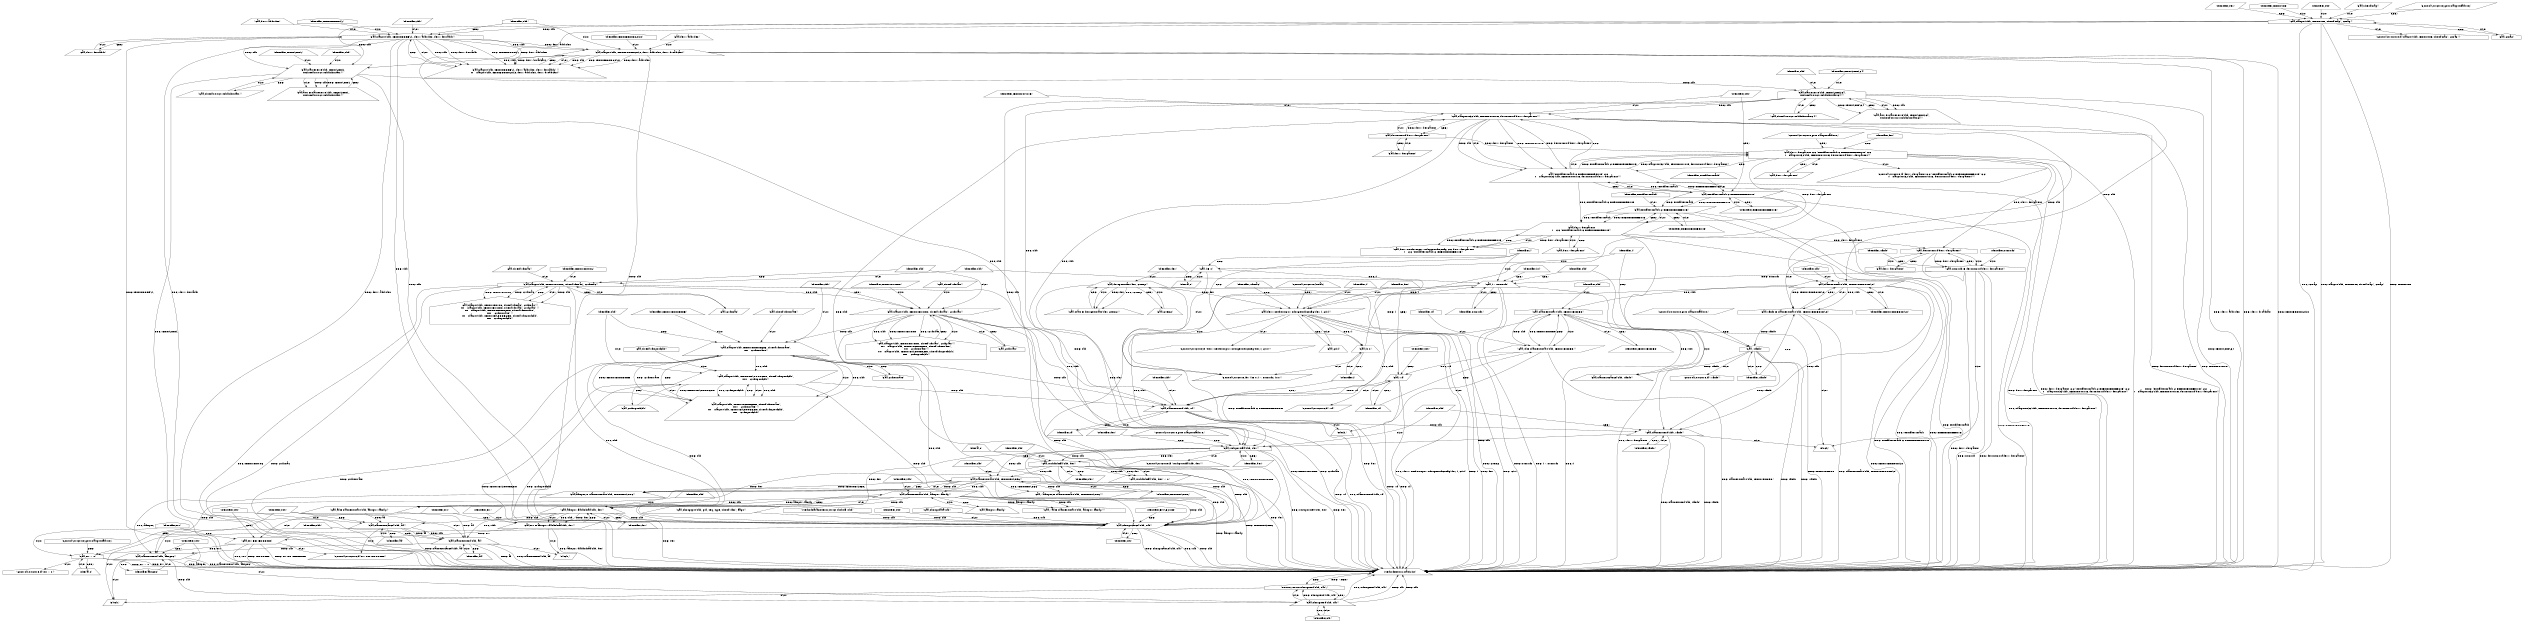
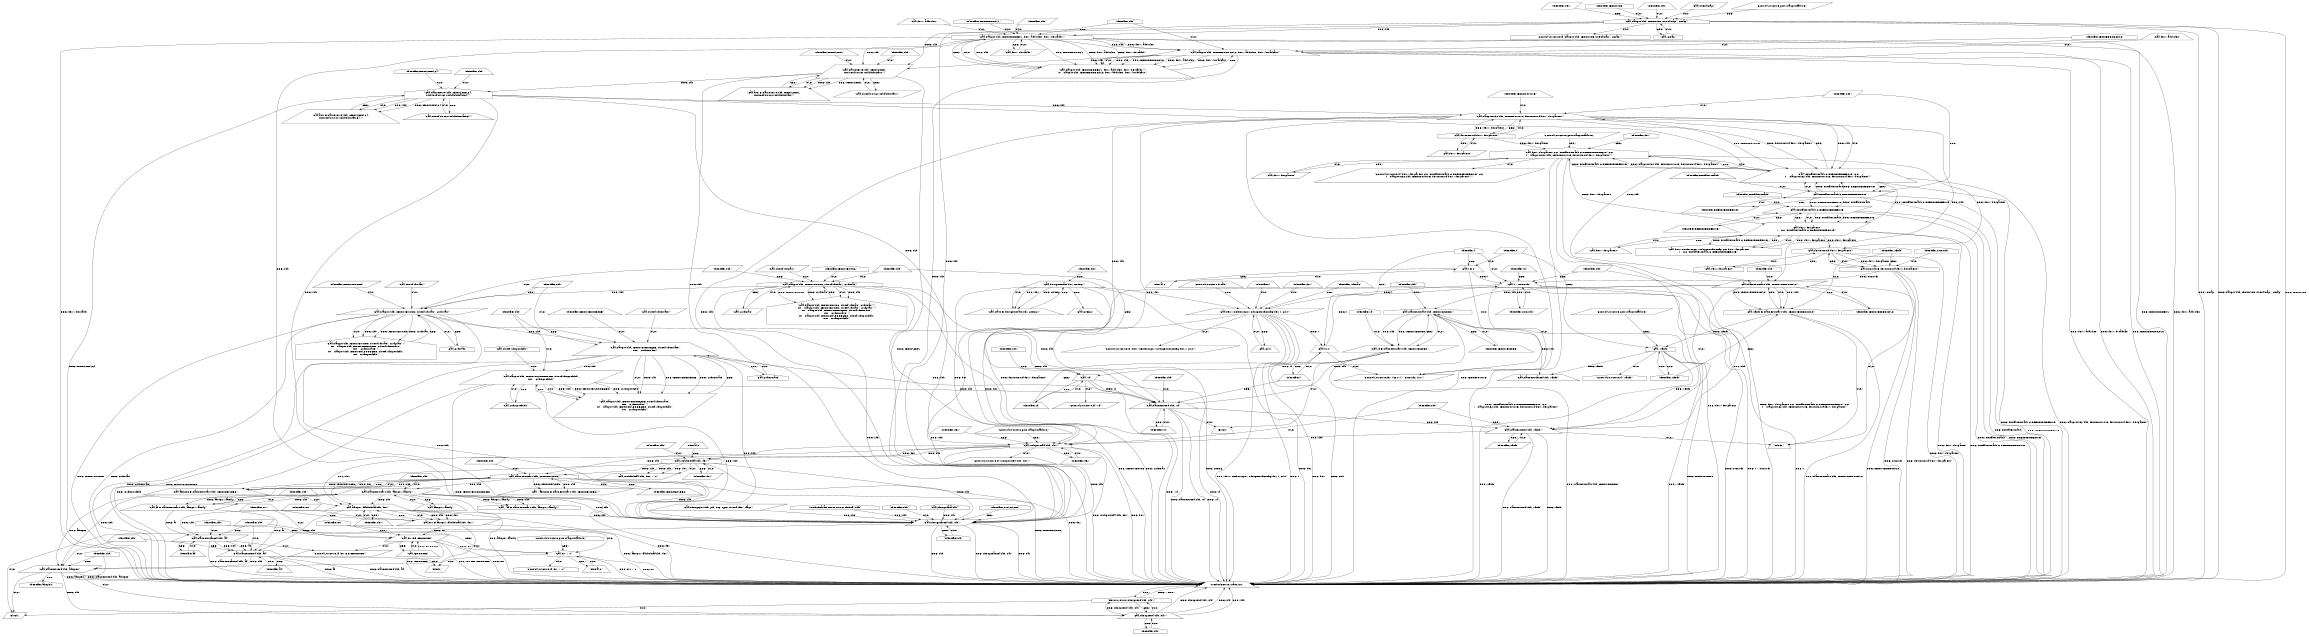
edge "(Call,&temp)" -> "(Call,dev_get_stats(dev, &temp))": removed, label "AST:"
node "(Call,-ENODATA)": added
edge "(Identifier,af_spec)" -> "(Call,nla_nest_end(skb, af_spec))": now "(Call,err < 0)" -> "(Call,nla_nest_end(skb, af_spec))"
